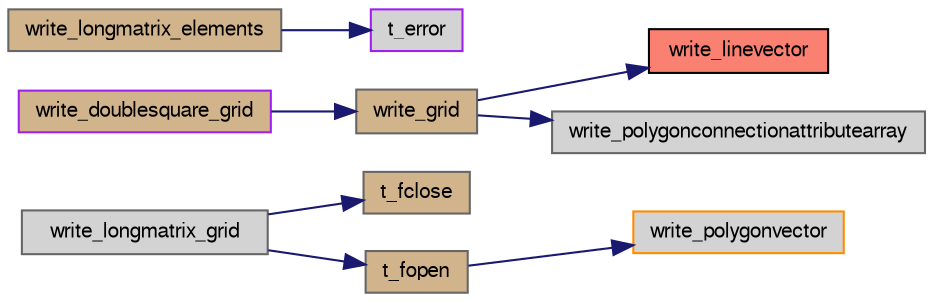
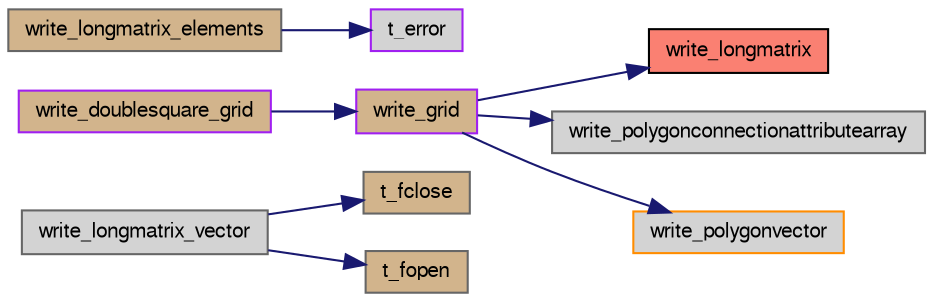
node "write_linevector": label "write_linevector" -> "write_longmatrix"
node "write_grid": color gray40 -> purple
node "write_longmatrix_grid": label "write_longmatrix_grid" -> "write_longmatrix_vector"
edge "t_fopen" -> "write_polygonvector": now "write_grid" -> "write_polygonvector"
